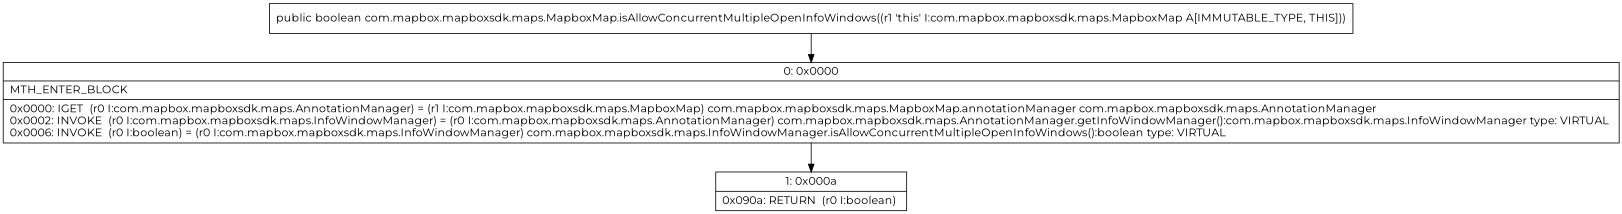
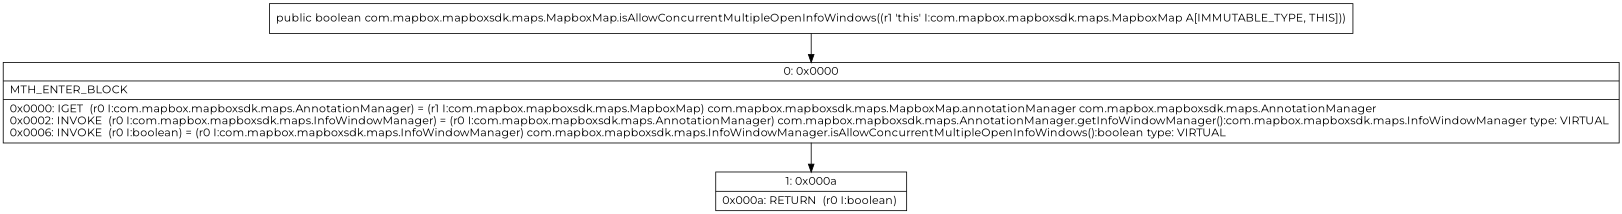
node "1: 0x000a": text "0x090a: RETURN  (r0 I:boolean)" -> "0x000a: RETURN  (r0 I:boolean)"
